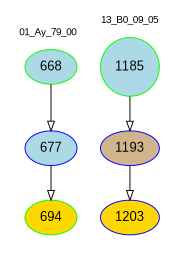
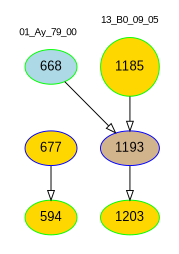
node "1185": fillcolor lightblue -> gold
edge "668" -> "677": now "668" -> "1193"
node "677": fillcolor lightblue -> gold
node "694": label "694" -> "594"
node "1203": color blue -> green
